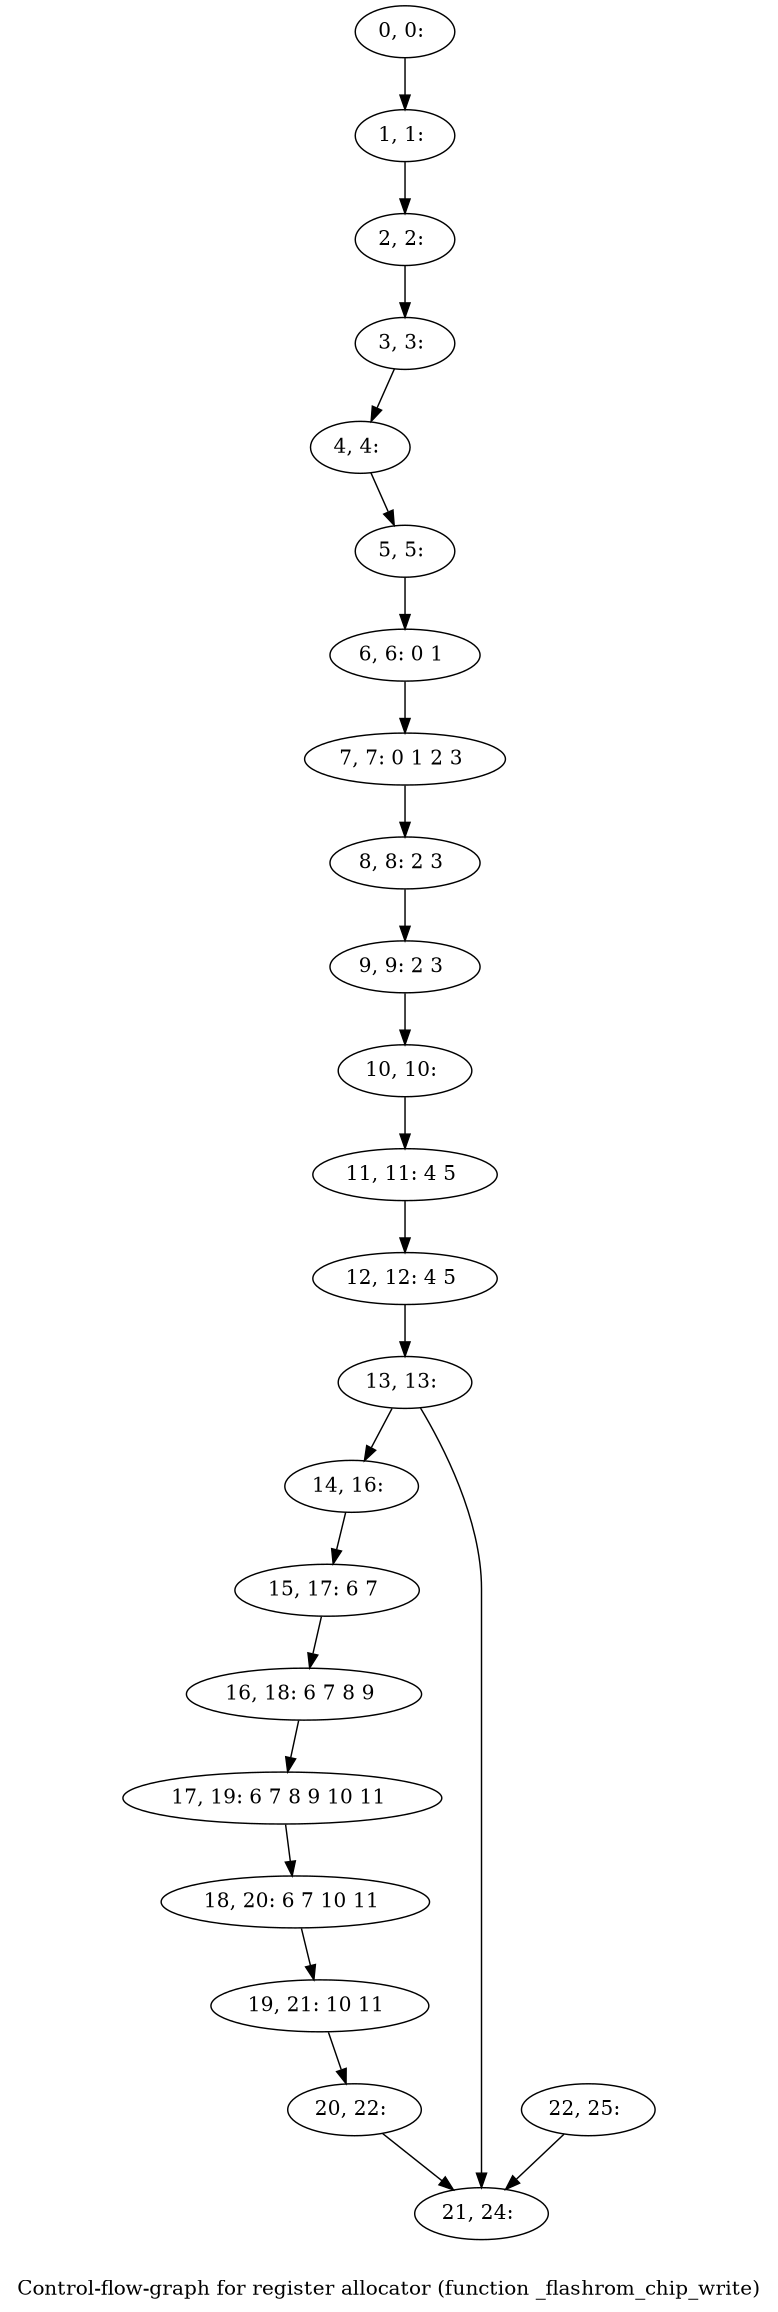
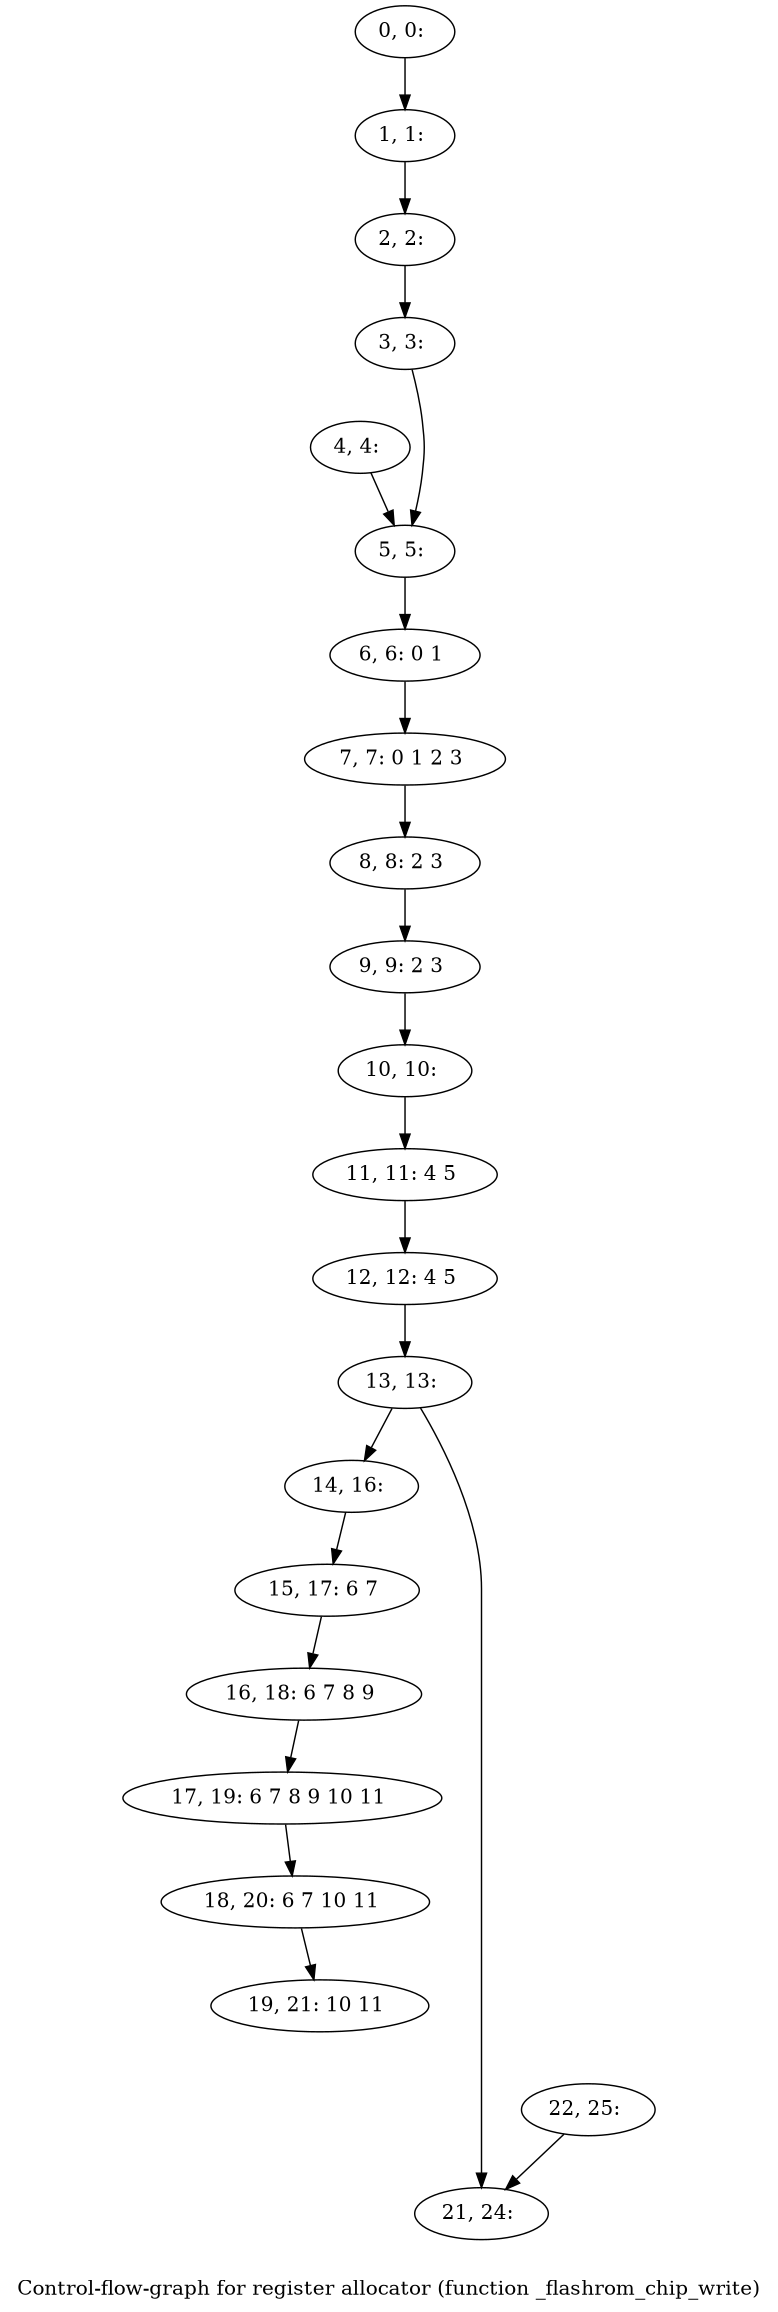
edge "3, 3:" -> "4, 4:": now "3, 3:" -> "5, 5:"
node "20, 22:": removed
